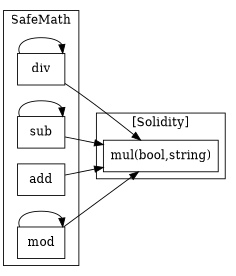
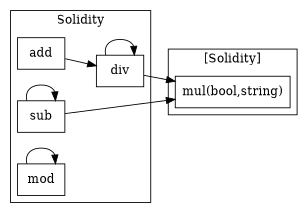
cluster "SafeMath": label "SafeMath" -> "Solidity"
edge "add" -> "mul(bool,string)": now "add" -> "div"
edge "mod" -> "mul(bool,string)": removed
